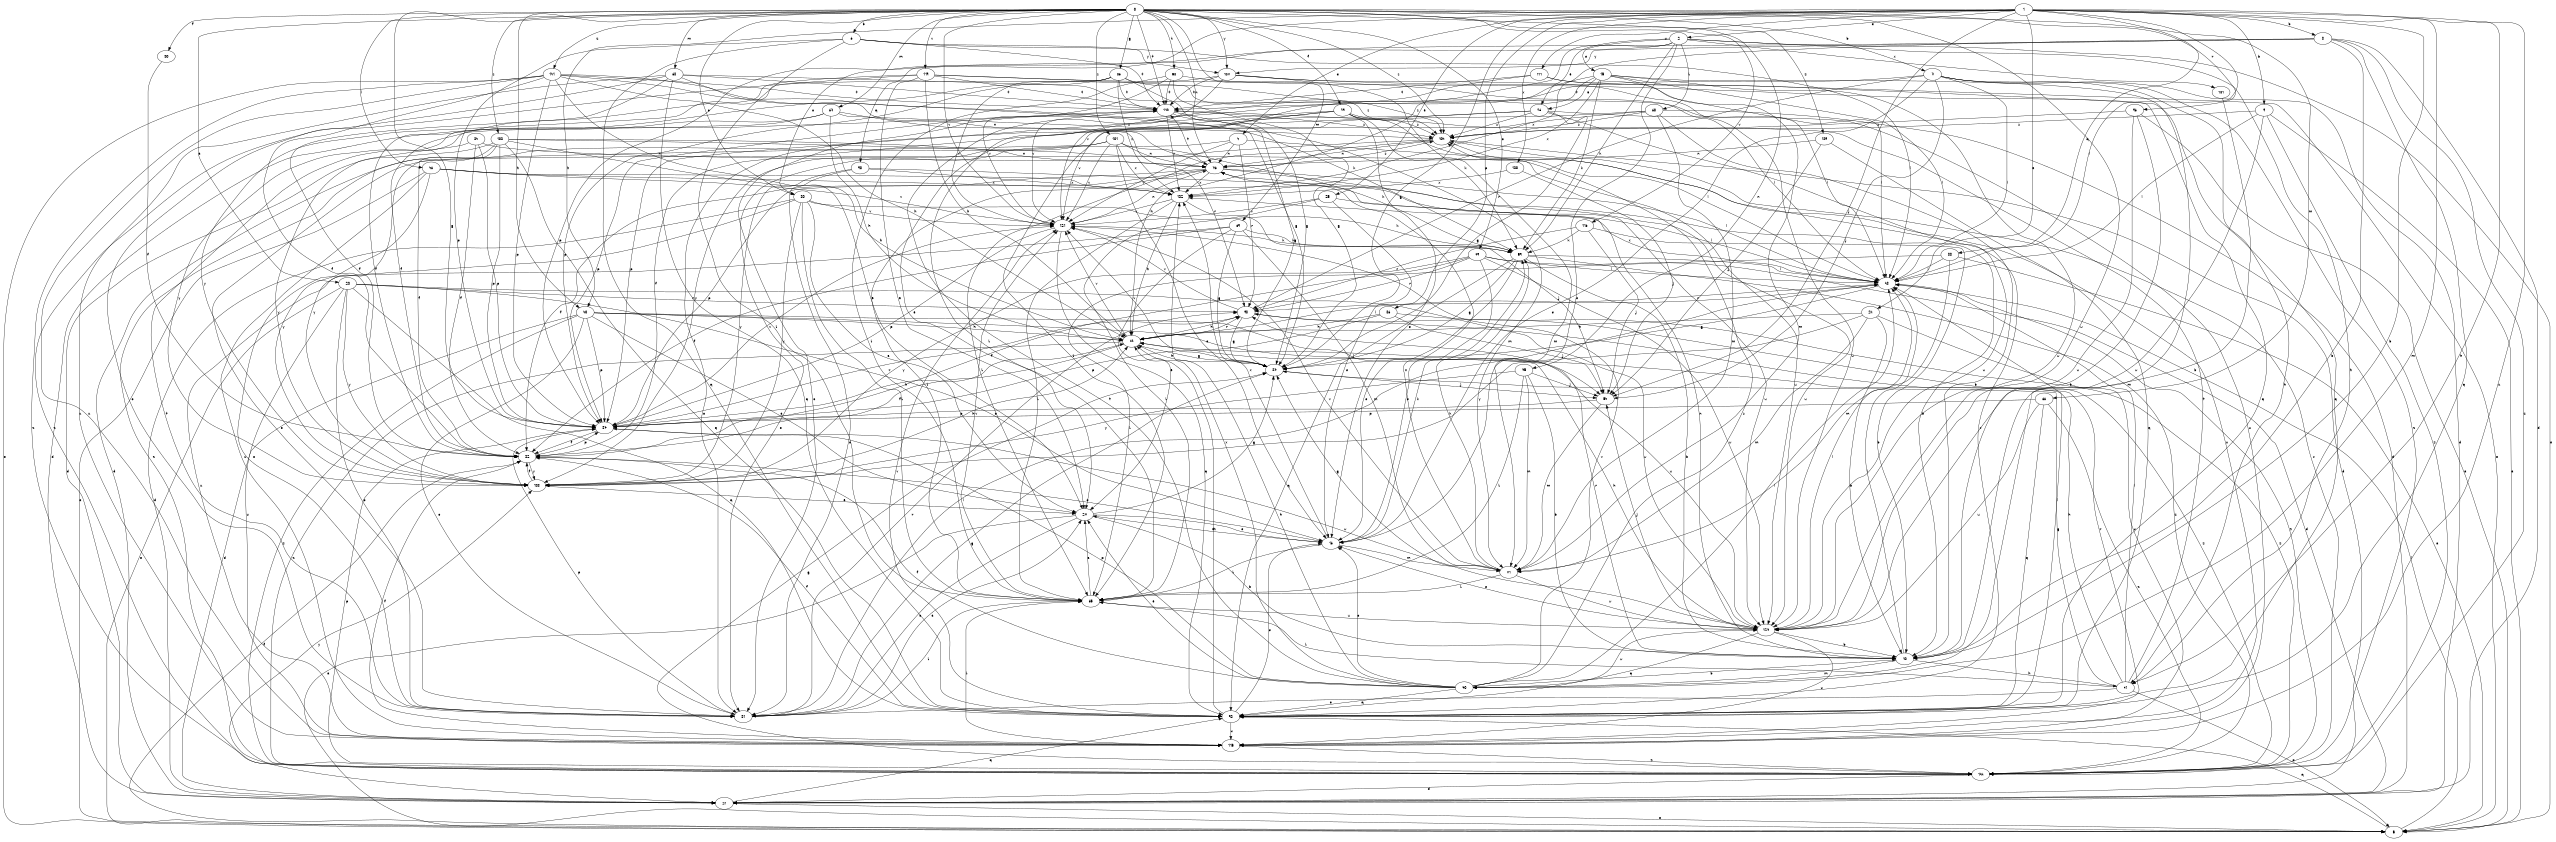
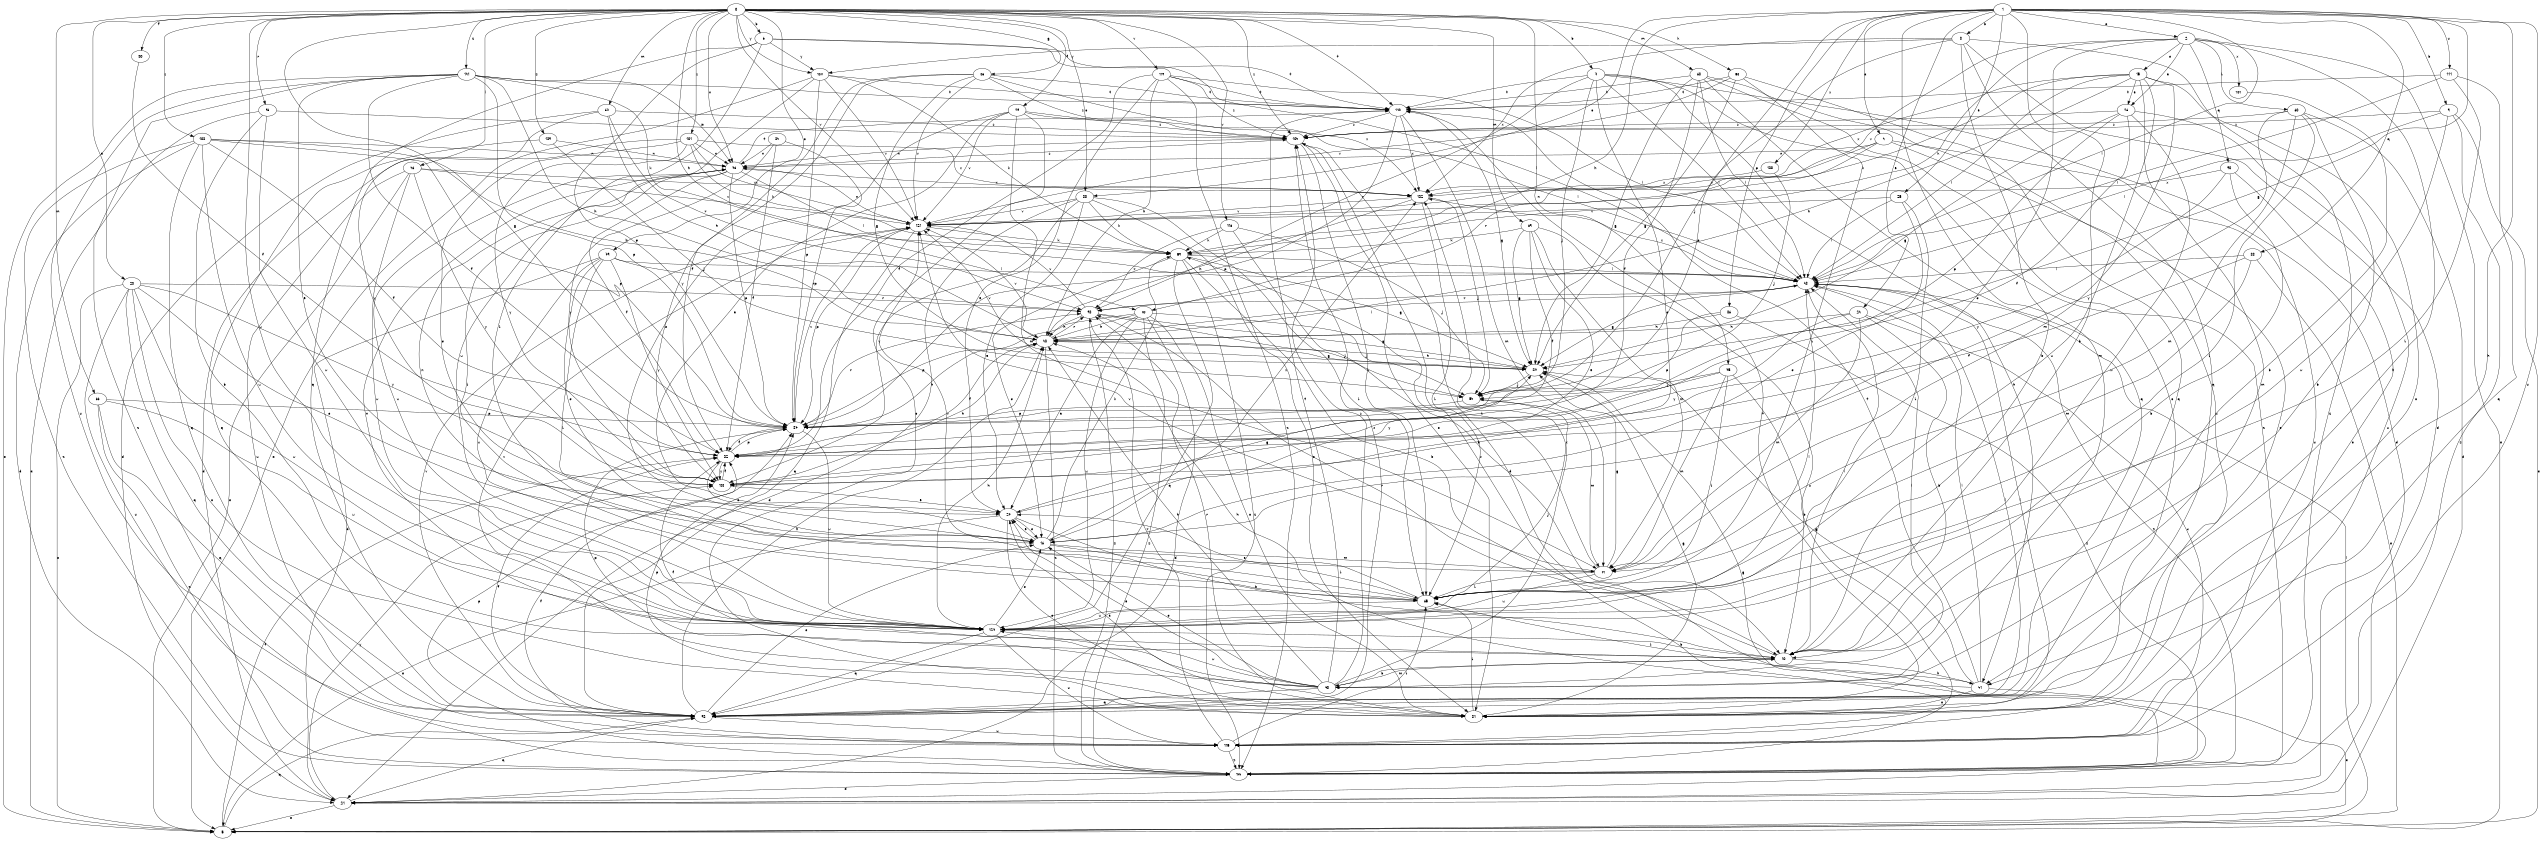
edge "86" -> "54": now "98" -> "54"
